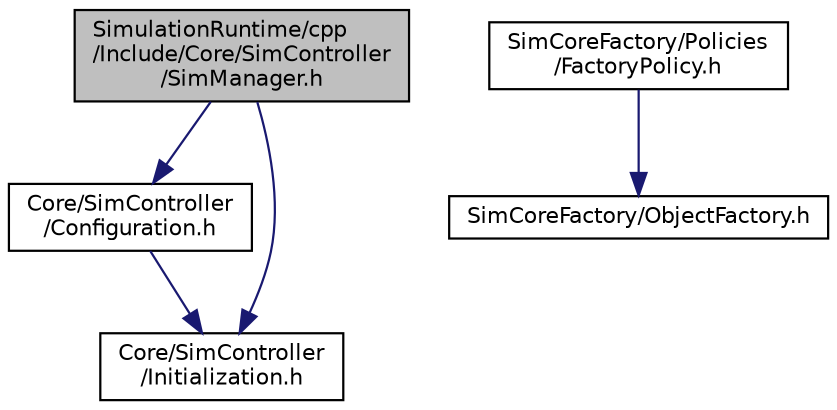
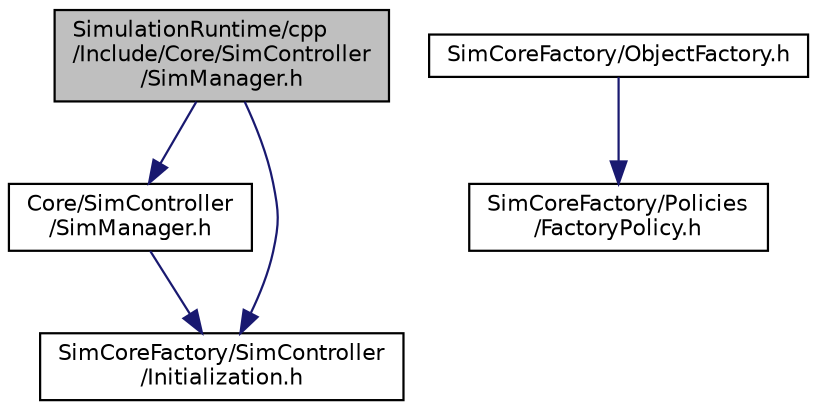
edge "SimCoreFactory/Policies /FactoryPolicy.h" -> "SimCoreFactory/ObjectFactory.h": reversed
node "Core/SimController /Configuration.h": label "Core/SimController /Configuration.h" -> "Core/SimController /SimManager.h"
node "Core/SimController /Initialization.h": label "Core/SimController /Initialization.h" -> "SimCoreFactory/SimController /Initialization.h"
